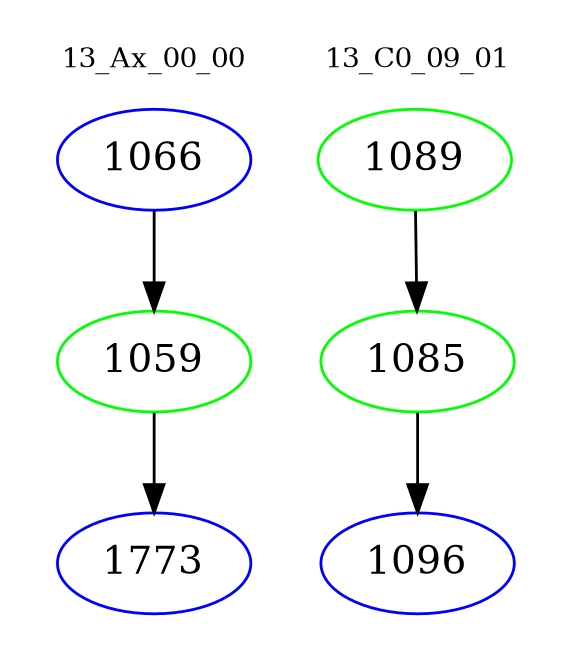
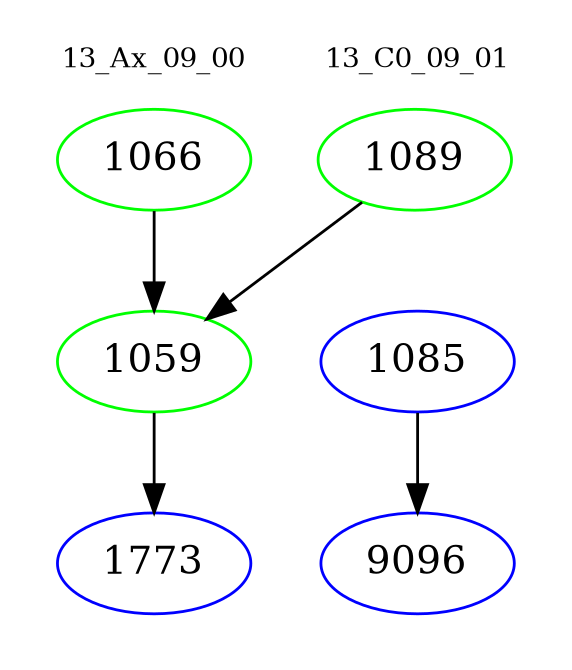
cluster "13_Ax_00_00": label "13_Ax_00_00" -> "13_Ax_09_00"
node "1066": color blue -> green
edge "1089" -> "1085": now "1089" -> "1059"
node "1085": color green -> blue
node "1096": label "1096" -> "9096"
